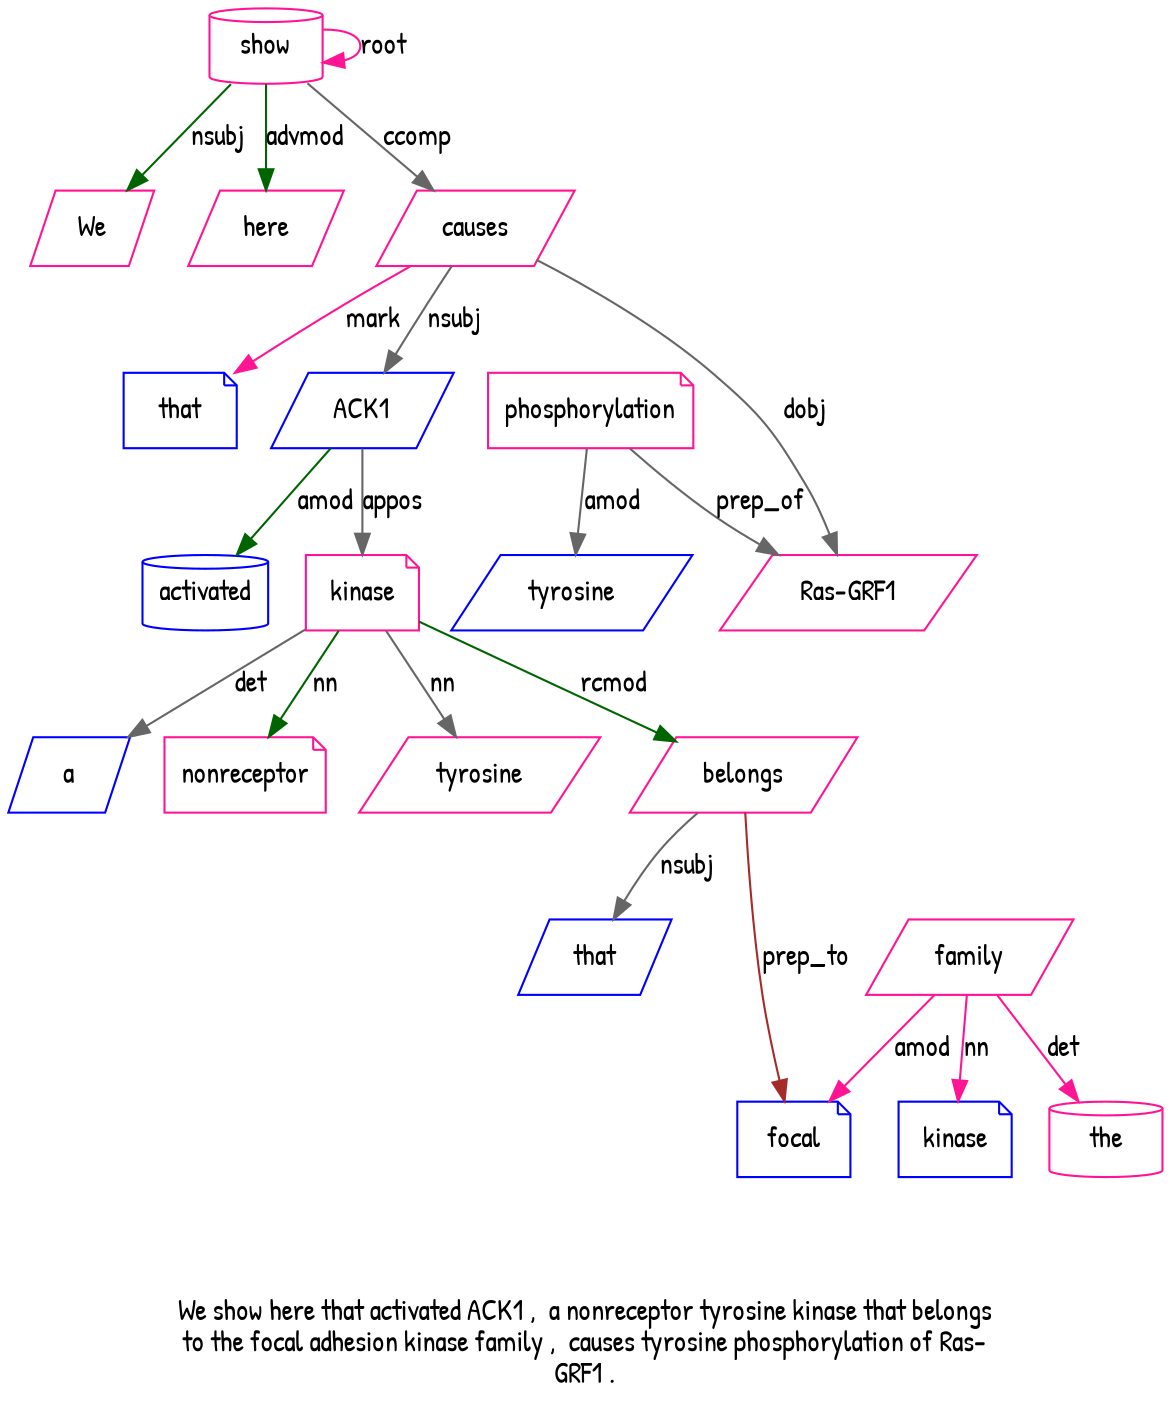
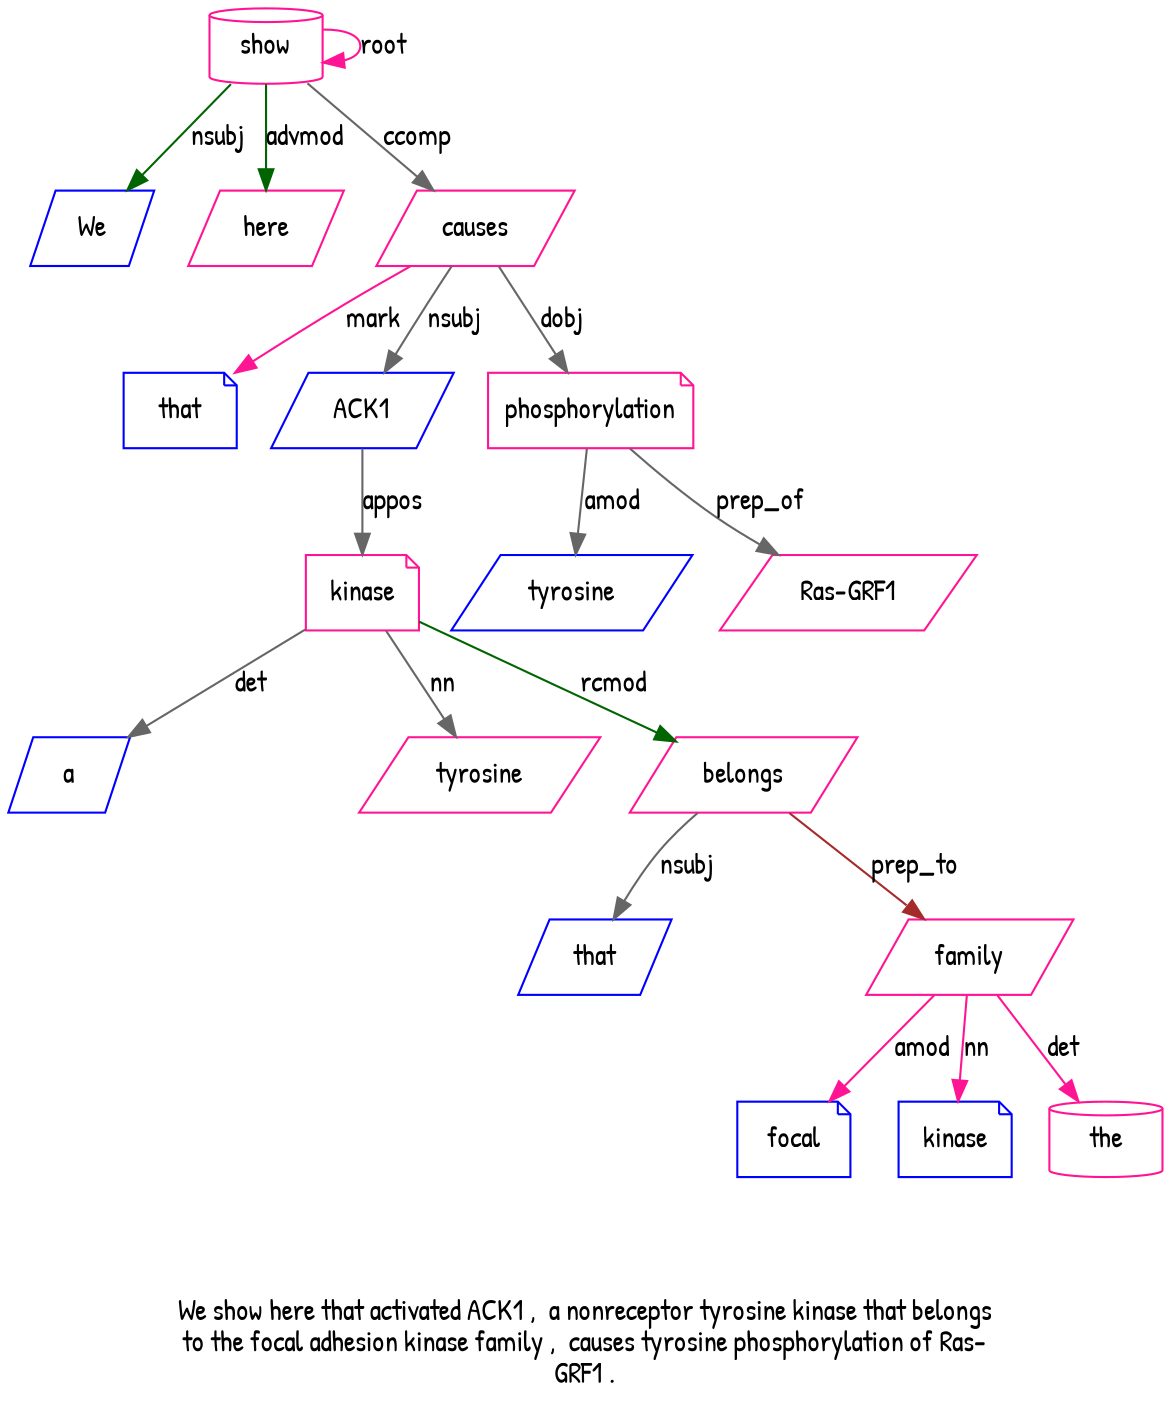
node "We": color deeppink -> blue
edge "causes" -> "Ras-GRF1": now "causes" -> "phosphorylation"
node "activated": removed
node "nonreceptor": removed
edge "belongs" -> "focal": now "belongs" -> "family"
